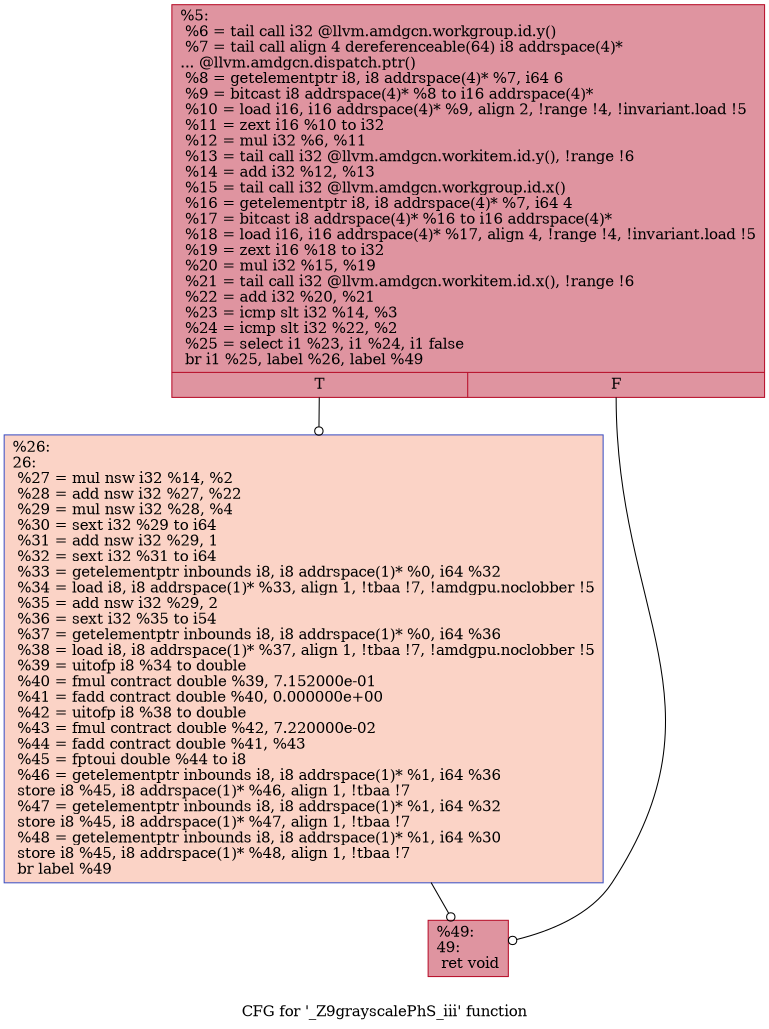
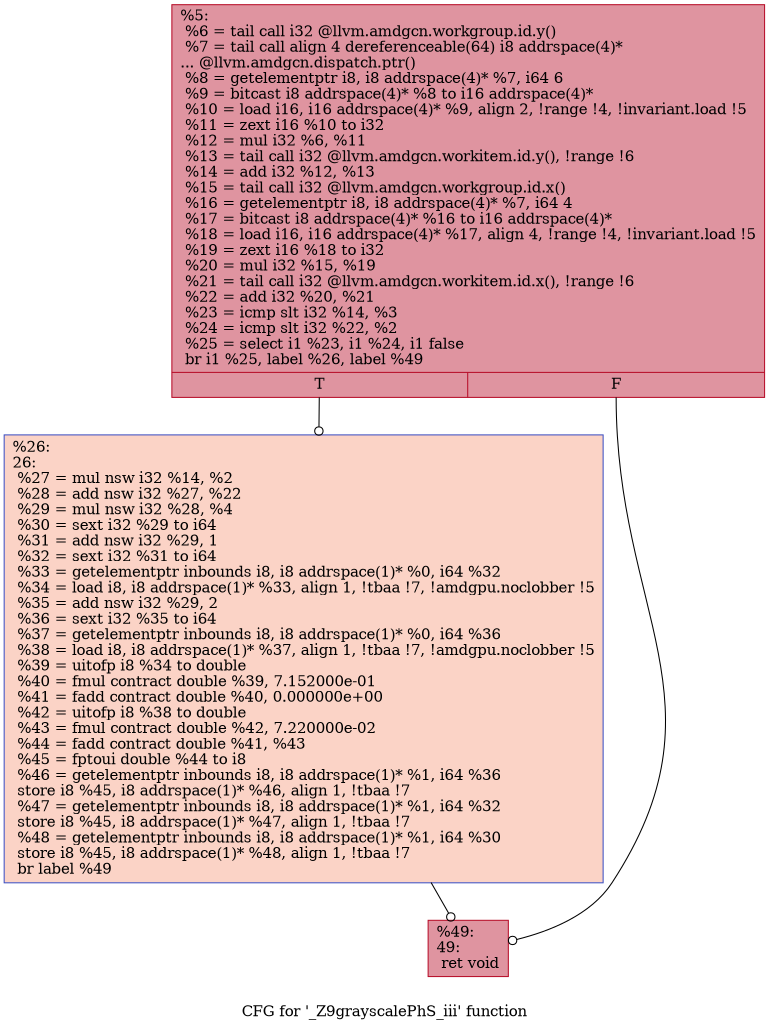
node "%26:": text "%36 = sext i32 %35 to i54" -> "%36 = sext i32 %35 to i64"
